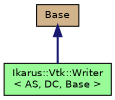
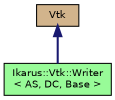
node "Base": label "Base" -> "Vtk"
